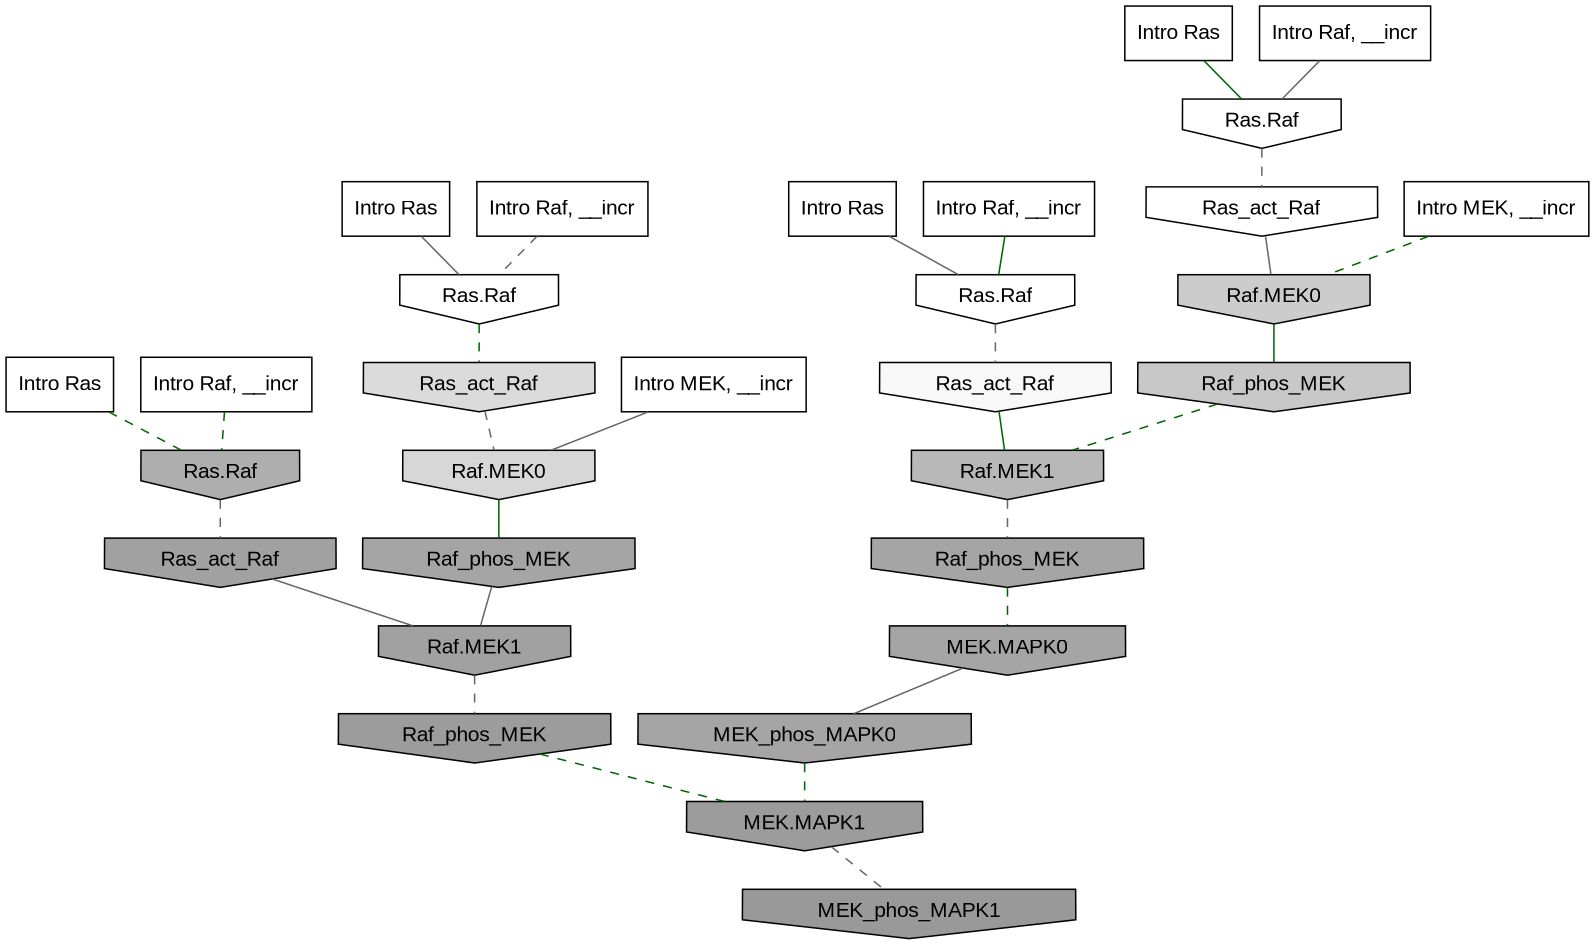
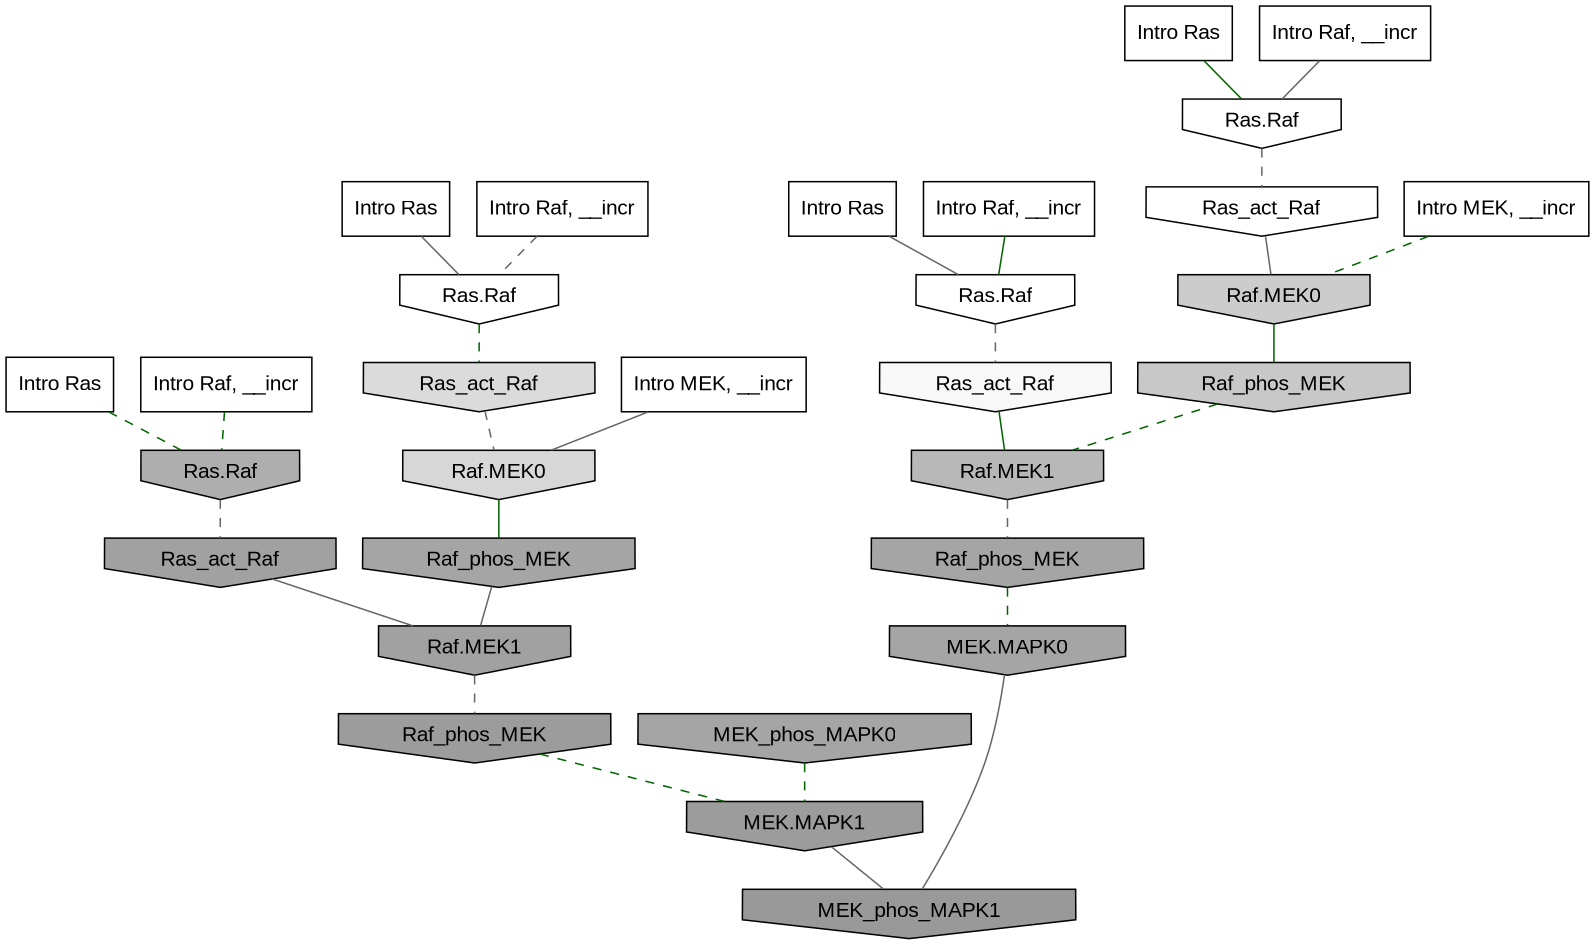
edge "MEK.MAPK0" -- "MEK_phos_MAPK0": now "MEK.MAPK0" -- "MEK_phos_MAPK1"
edge "MEK.MAPK1" -- "MEK_phos_MAPK1": style dashed -> solid
